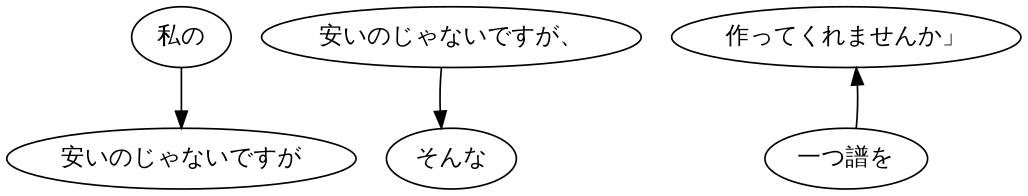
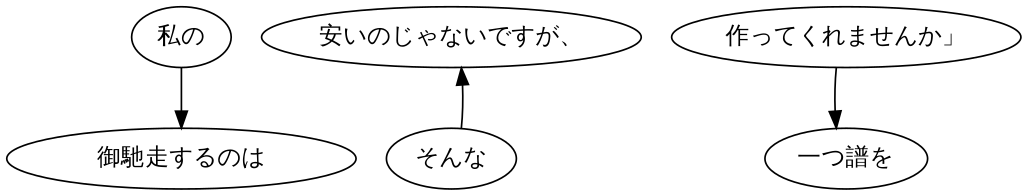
edge "安いのじゃないですが、" -> "そんな": reversed
edge "一つ譜を" -> "作ってくれませんか」": reversed
node "安いのじゃないですが": label "安いのじゃないですが" -> "御馳走するのは"
